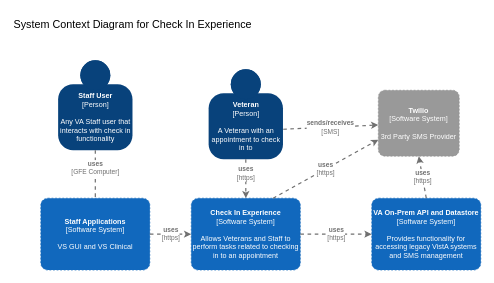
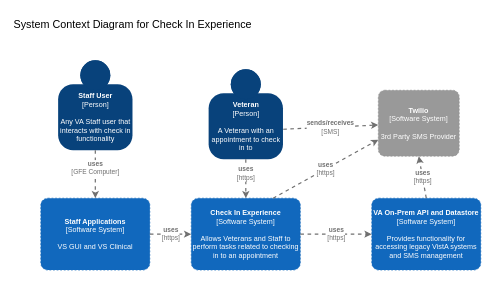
edge "Staff User [Person] Any VA Staff user that interacts with check in functionality" -- "Staff Applications [Software System] VS GUI and VS Clinical": arrowhead none -> classic
